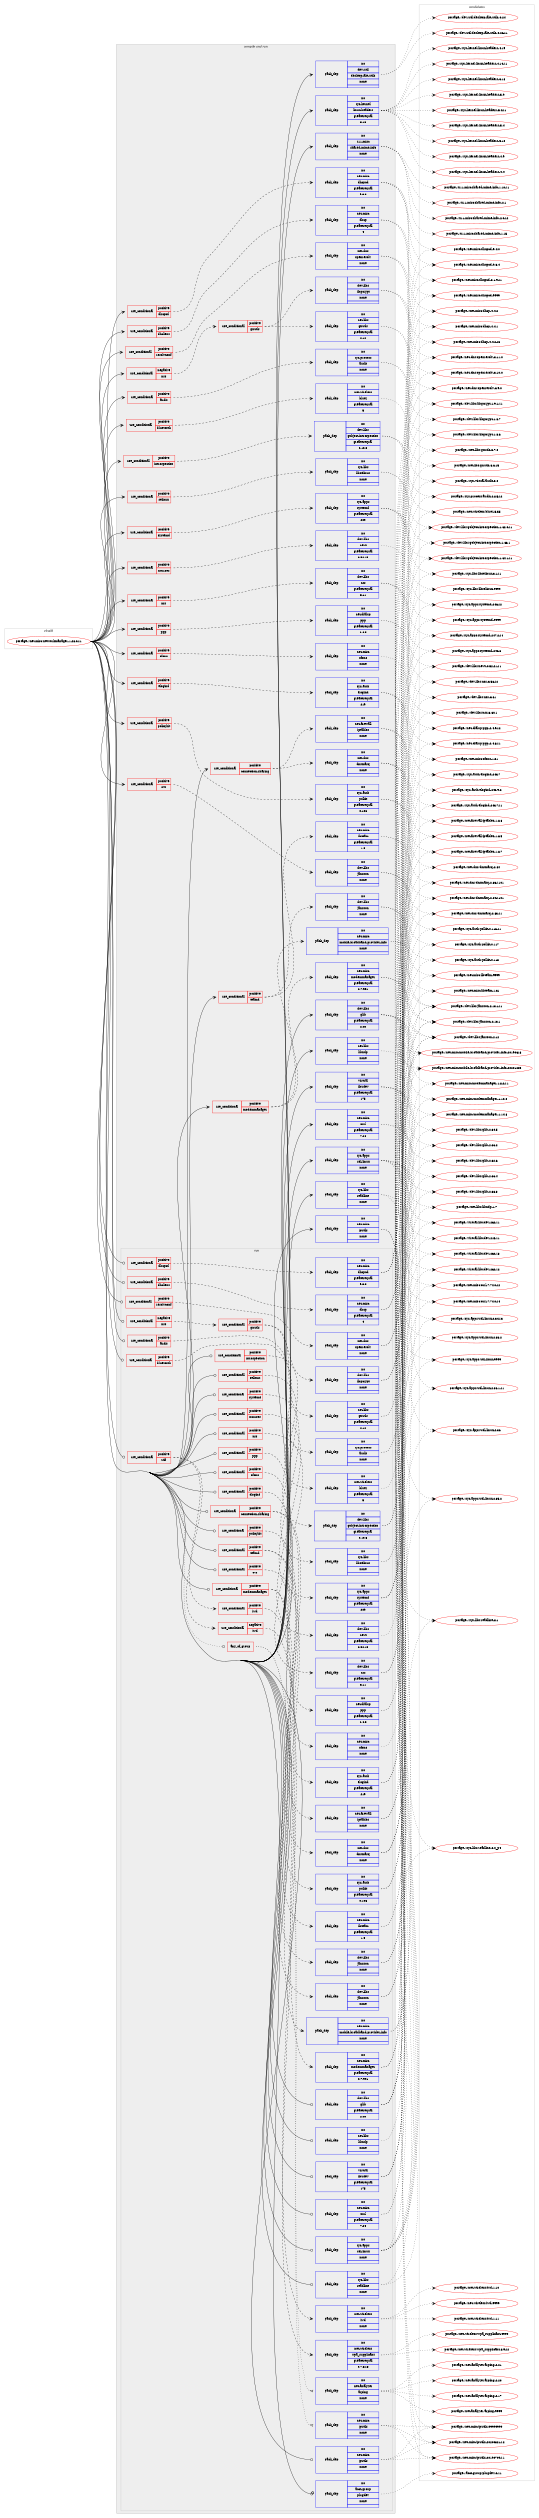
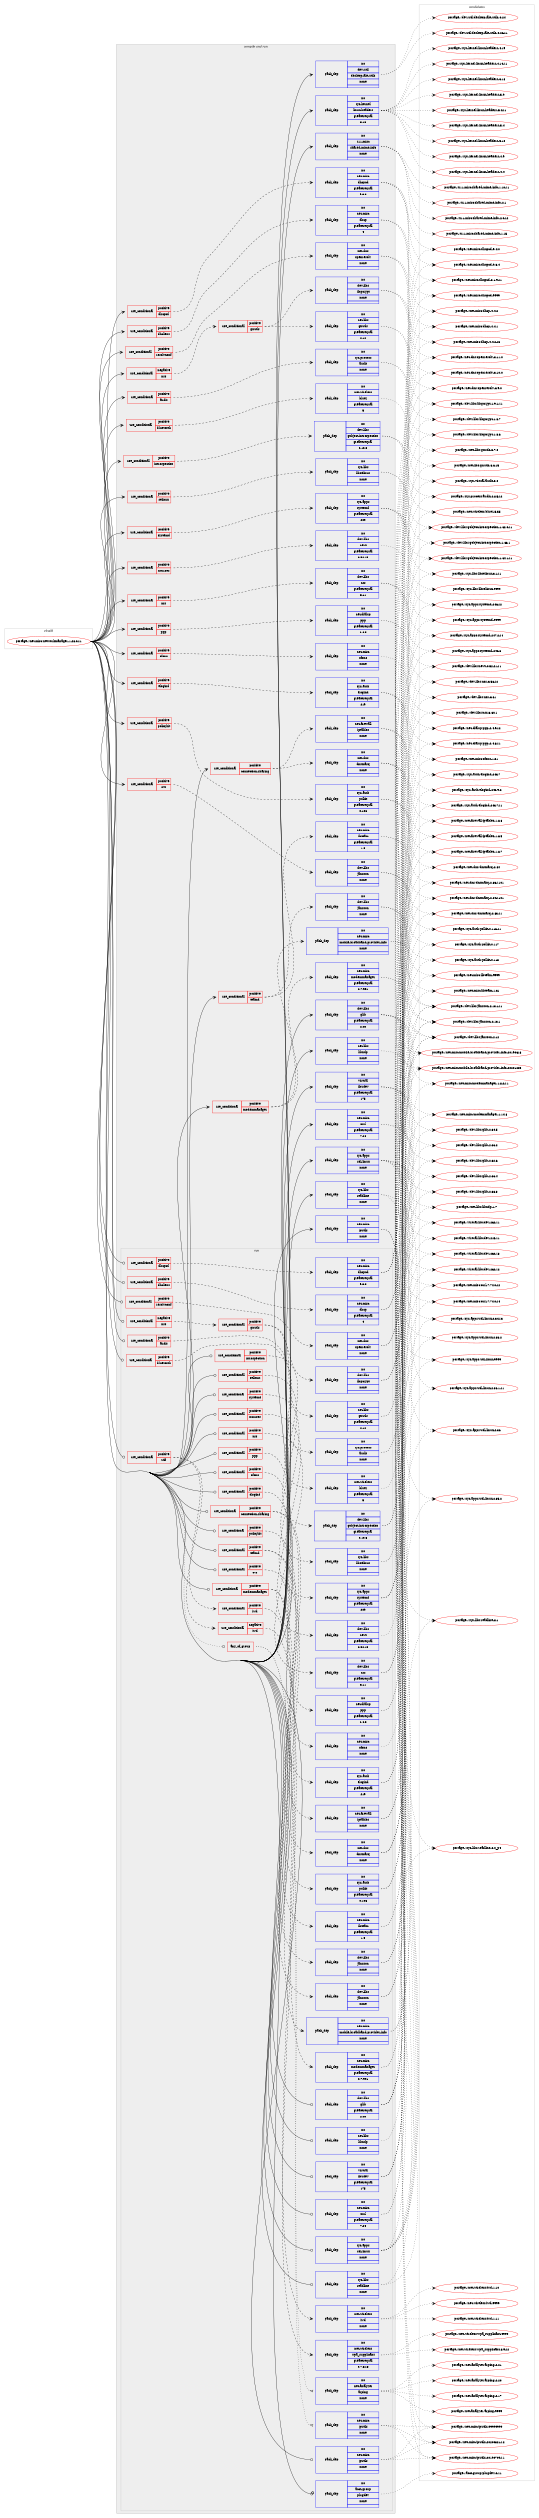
node "portage://net-misc/modemmanager-1.10.0": removed
